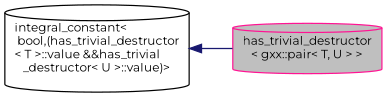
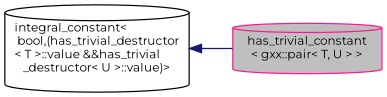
node "has_trivial_destructor < gxx::pair< T, U > >": label "has_trivial_destructor < gxx::pair< T, U > >" -> "has_trivial_constant < gxx::pair< T, U > >"
